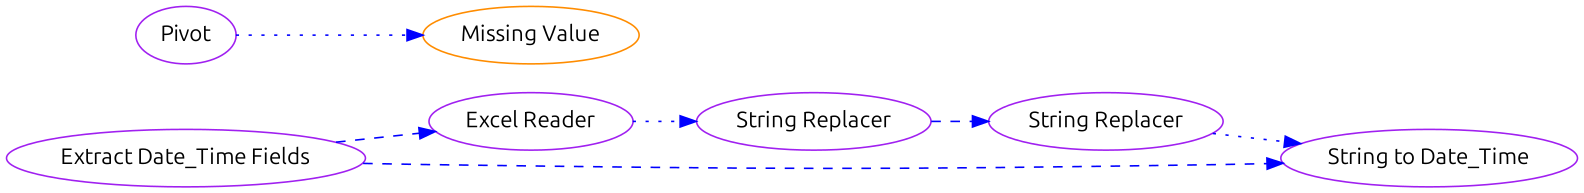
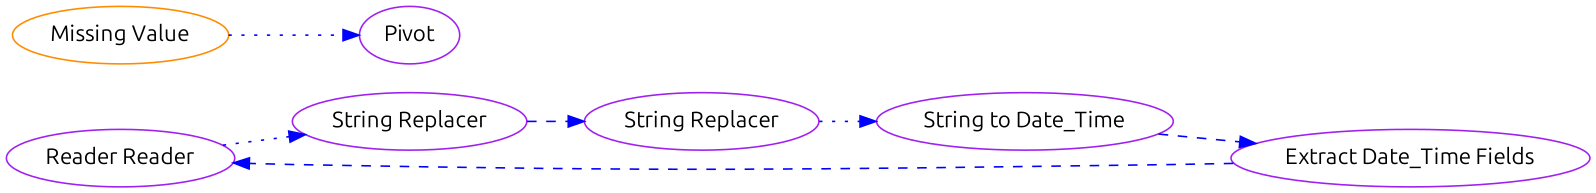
edge "Pivot" -> "Missing Value": reversed
node "Excel Reader": label "Excel Reader" -> "Reader Reader"
edge "Extract Date_Time Fields" -> "String to Date_Time": reversed
